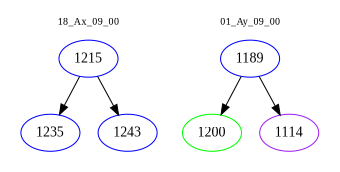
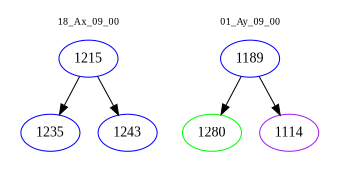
node "1200": label "1200" -> "1280"
